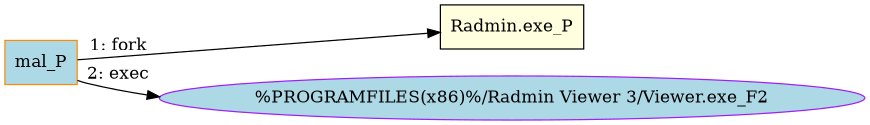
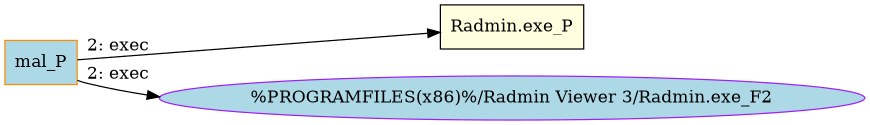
edge "mal_P" -> "Radmin.exe_P": label "1: fork" -> "2: exec"
node "%PROGRAMFILES(x86)%/Radmin Viewer 3/Viewer.exe_F2": label "%PROGRAMFILES(x86)%/Radmin Viewer 3/Viewer.exe_F2" -> "%PROGRAMFILES(x86)%/Radmin Viewer 3/Radmin.exe_F2"
